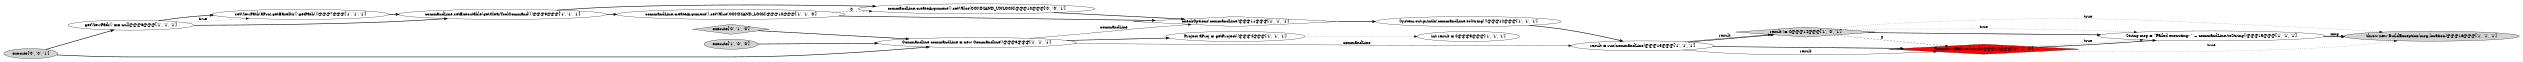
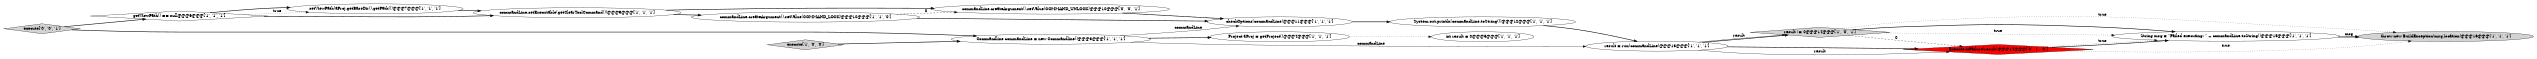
node "checkOptions(commandLine)@@@11@@@['1', '1', '1']": shape diamond -> ellipse
node "getViewPath() == null@@@6@@@['1', '1', '1']": shape ellipse -> diamond
node "execute['0', '1', '0']": removed
node "execute['1', '0', '0']": shape ellipse -> diamond
node "execute['0', '0', '1']": shape ellipse -> diamond
